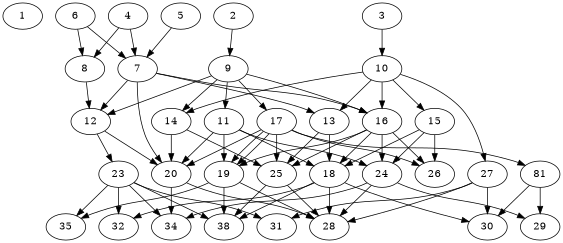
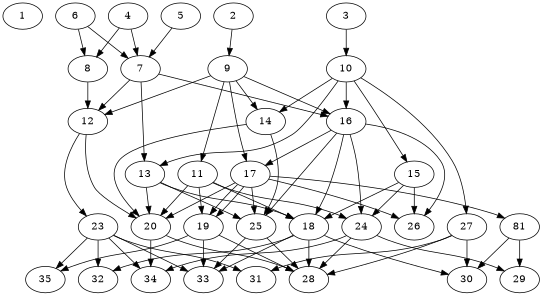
edge "7" -> "20": now "13" -> "20"
edge "16" -> "19": now "16" -> "17"
node "38": label "38" -> "33"
